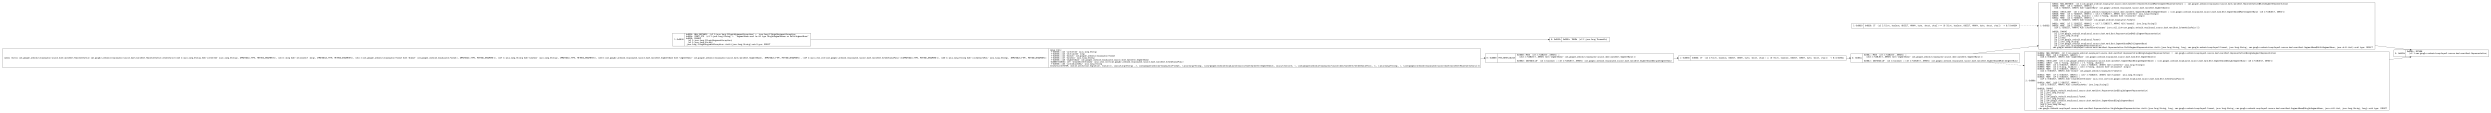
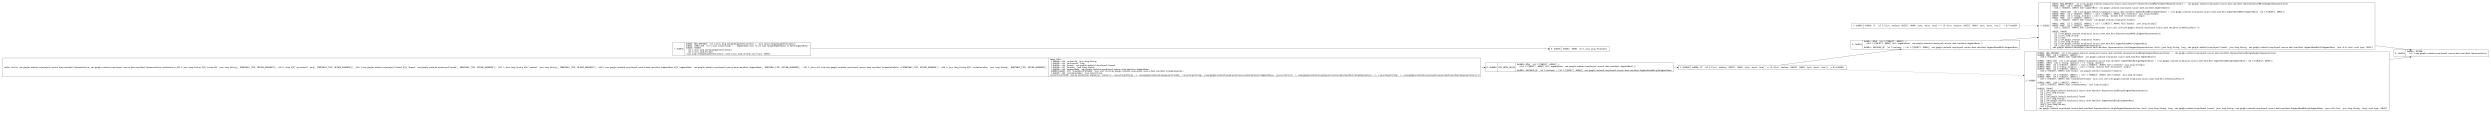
edge "4: 0x001c" -> "2: 0x0006": now "1: 0x0004" -> "2: 0x0006"
